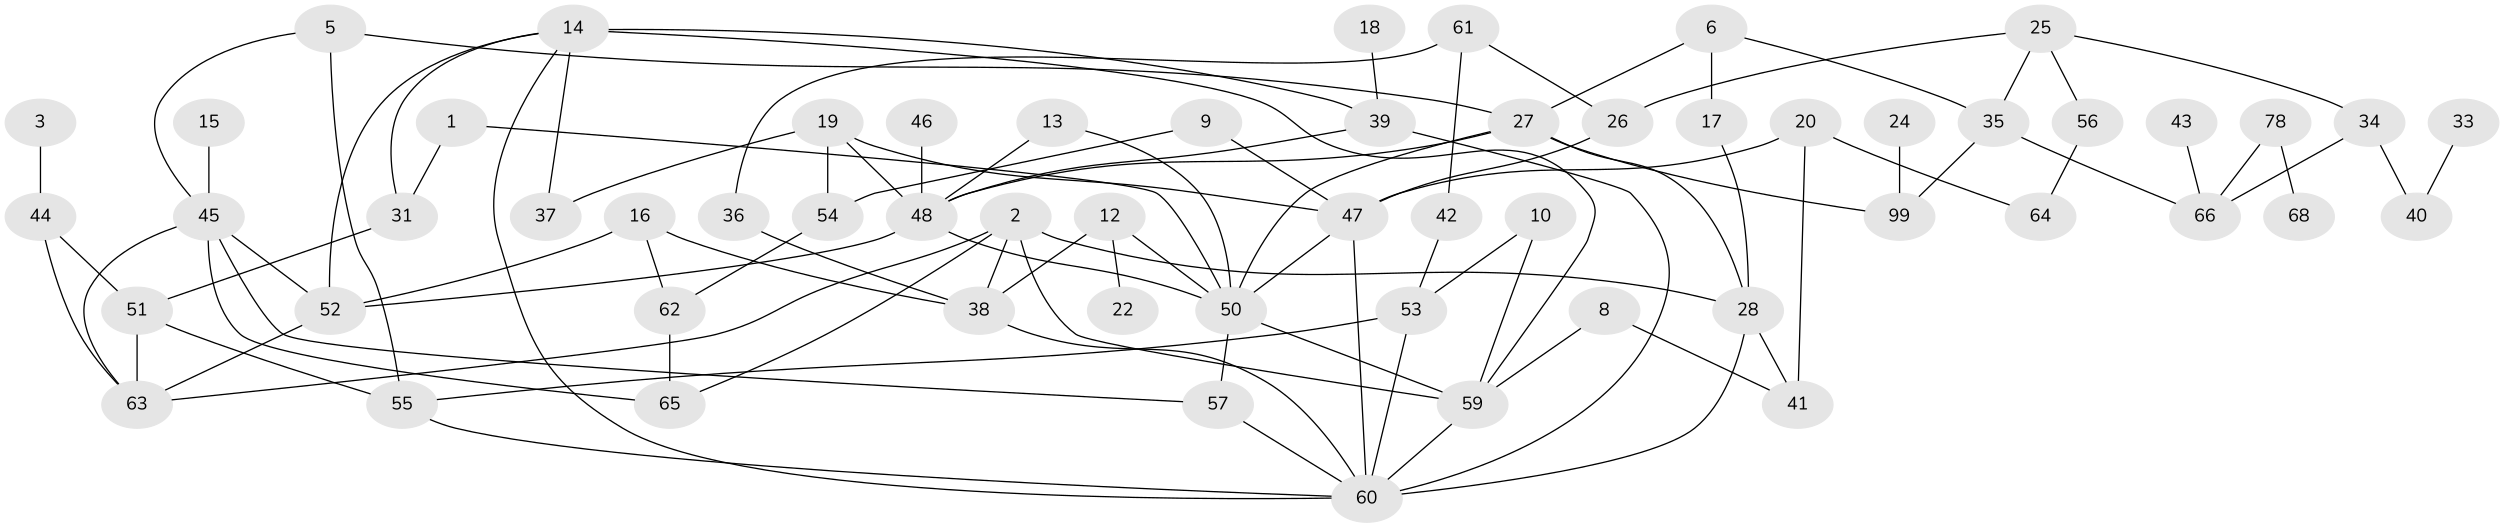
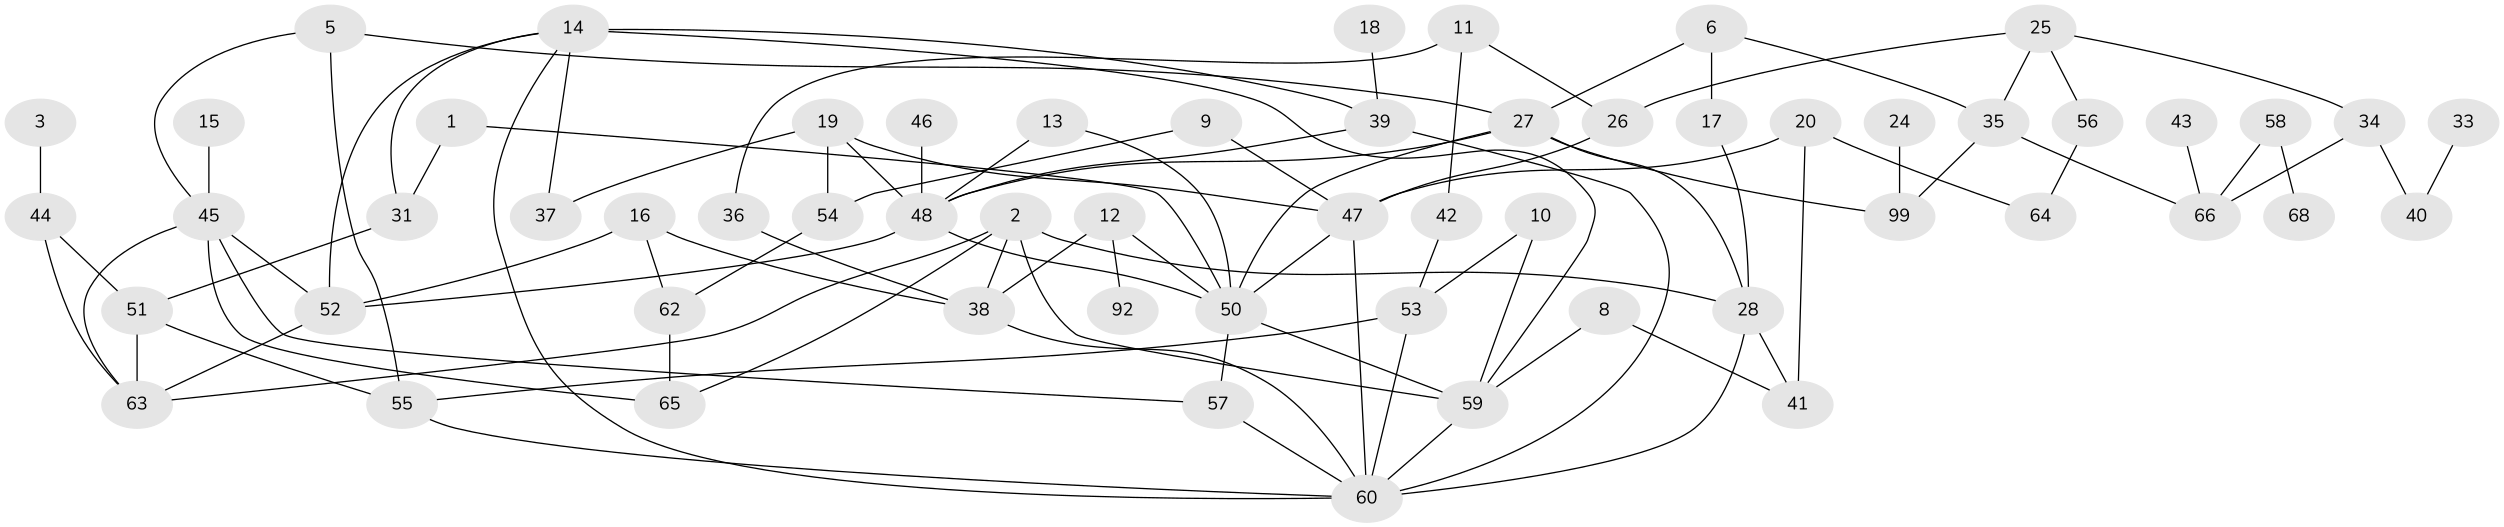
node "61": label "61" -> "11"
node "78": label "78" -> "58"
node "22": label "22" -> "92"
